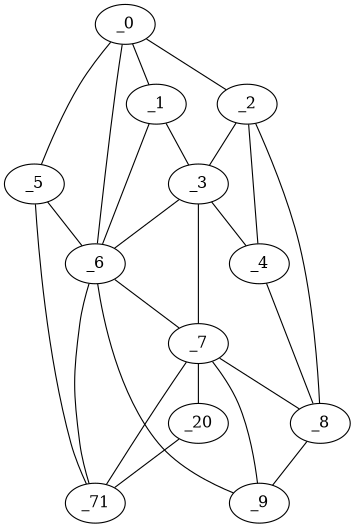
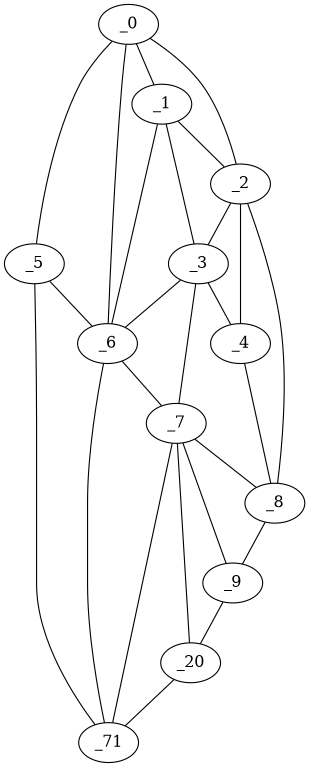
edge "_1" -- "_2": added
edge "_6" -- "_9": now "_20" -- "_9"
